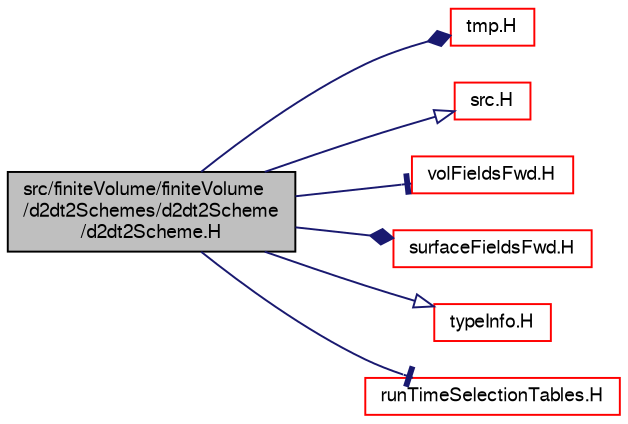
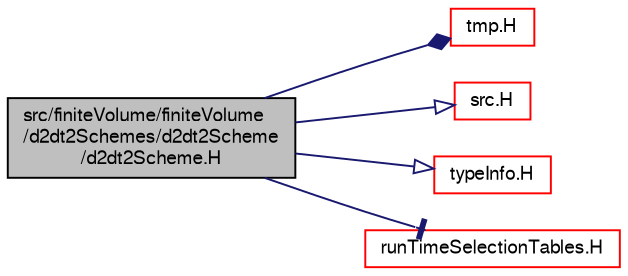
node "volFieldsFwd.H": removed
node "surfaceFieldsFwd.H": removed
